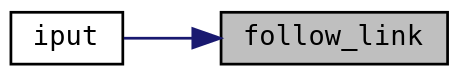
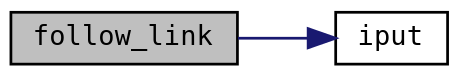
edge "iput" -> "follow_link": reversed
